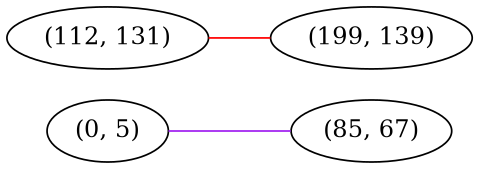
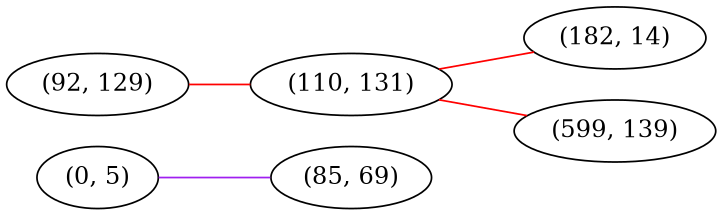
node "(112, 131)": label "(112, 131)" -> "(110, 131)"
node "(199, 139)": label "(199, 139)" -> "(599, 139)"
node "(182, 14)": added
node "(92, 129)": added
node "(85, 67)": label "(85, 67)" -> "(85, 69)"
